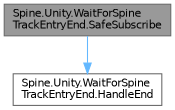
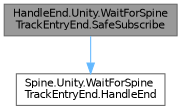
node "Spine.Unity.WaitForSpine TrackEntryEnd.SafeSubscribe": label "Spine.Unity.WaitForSpine TrackEntryEnd.SafeSubscribe" -> "HandleEnd.Unity.WaitForSpine TrackEntryEnd.SafeSubscribe"
